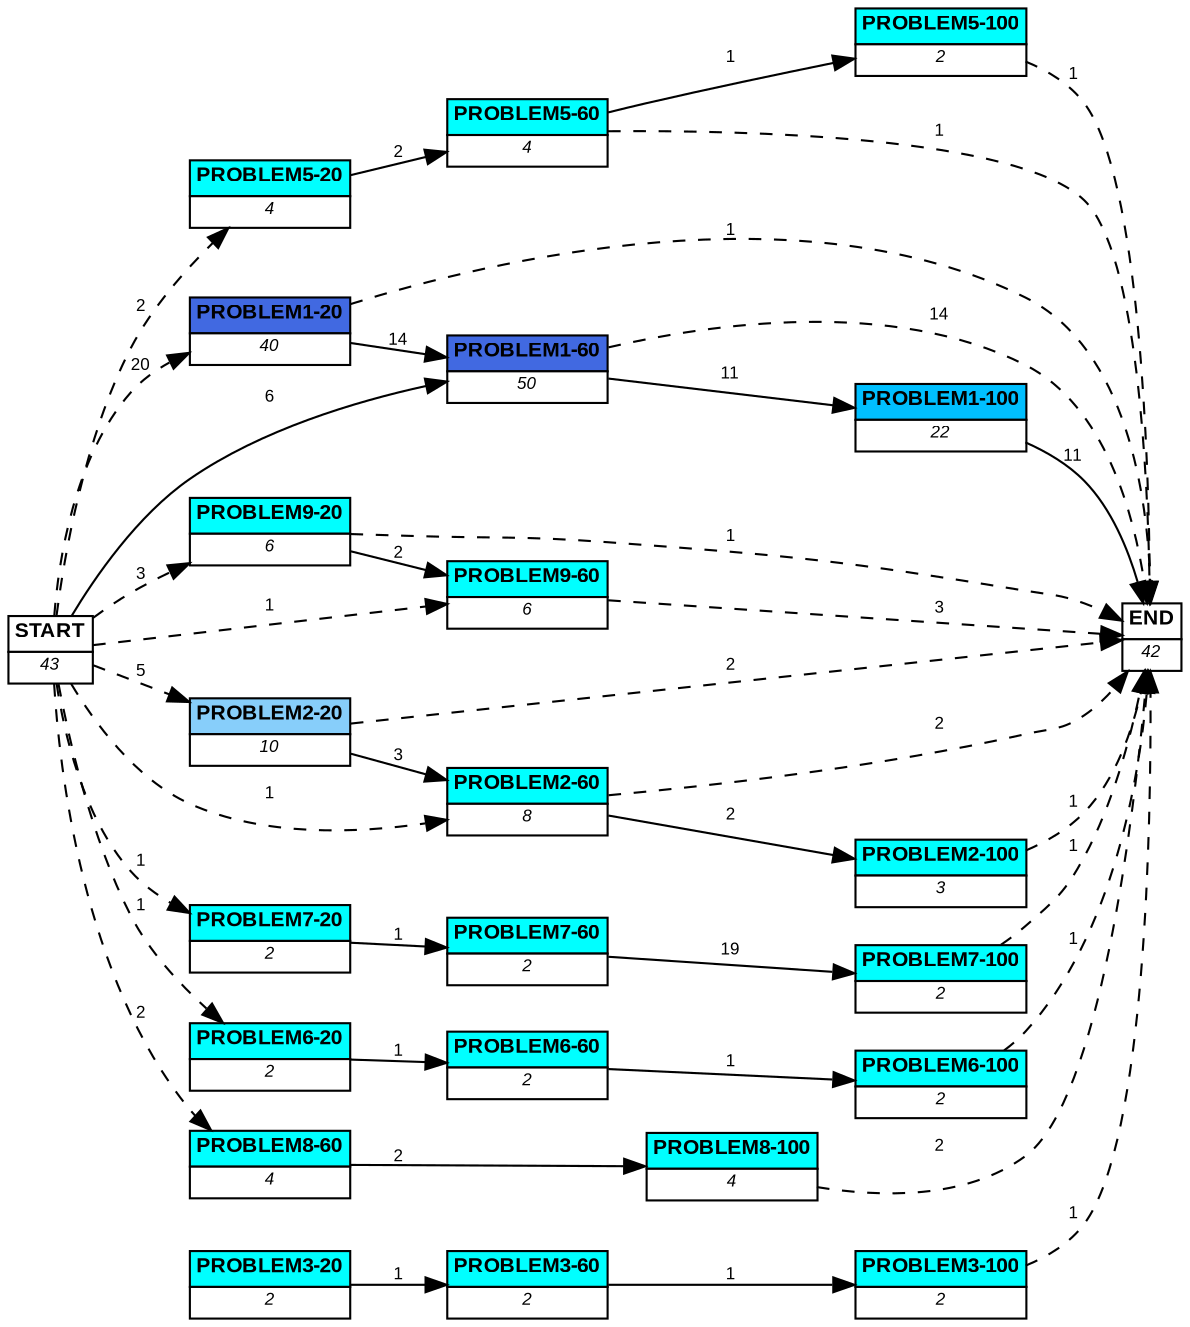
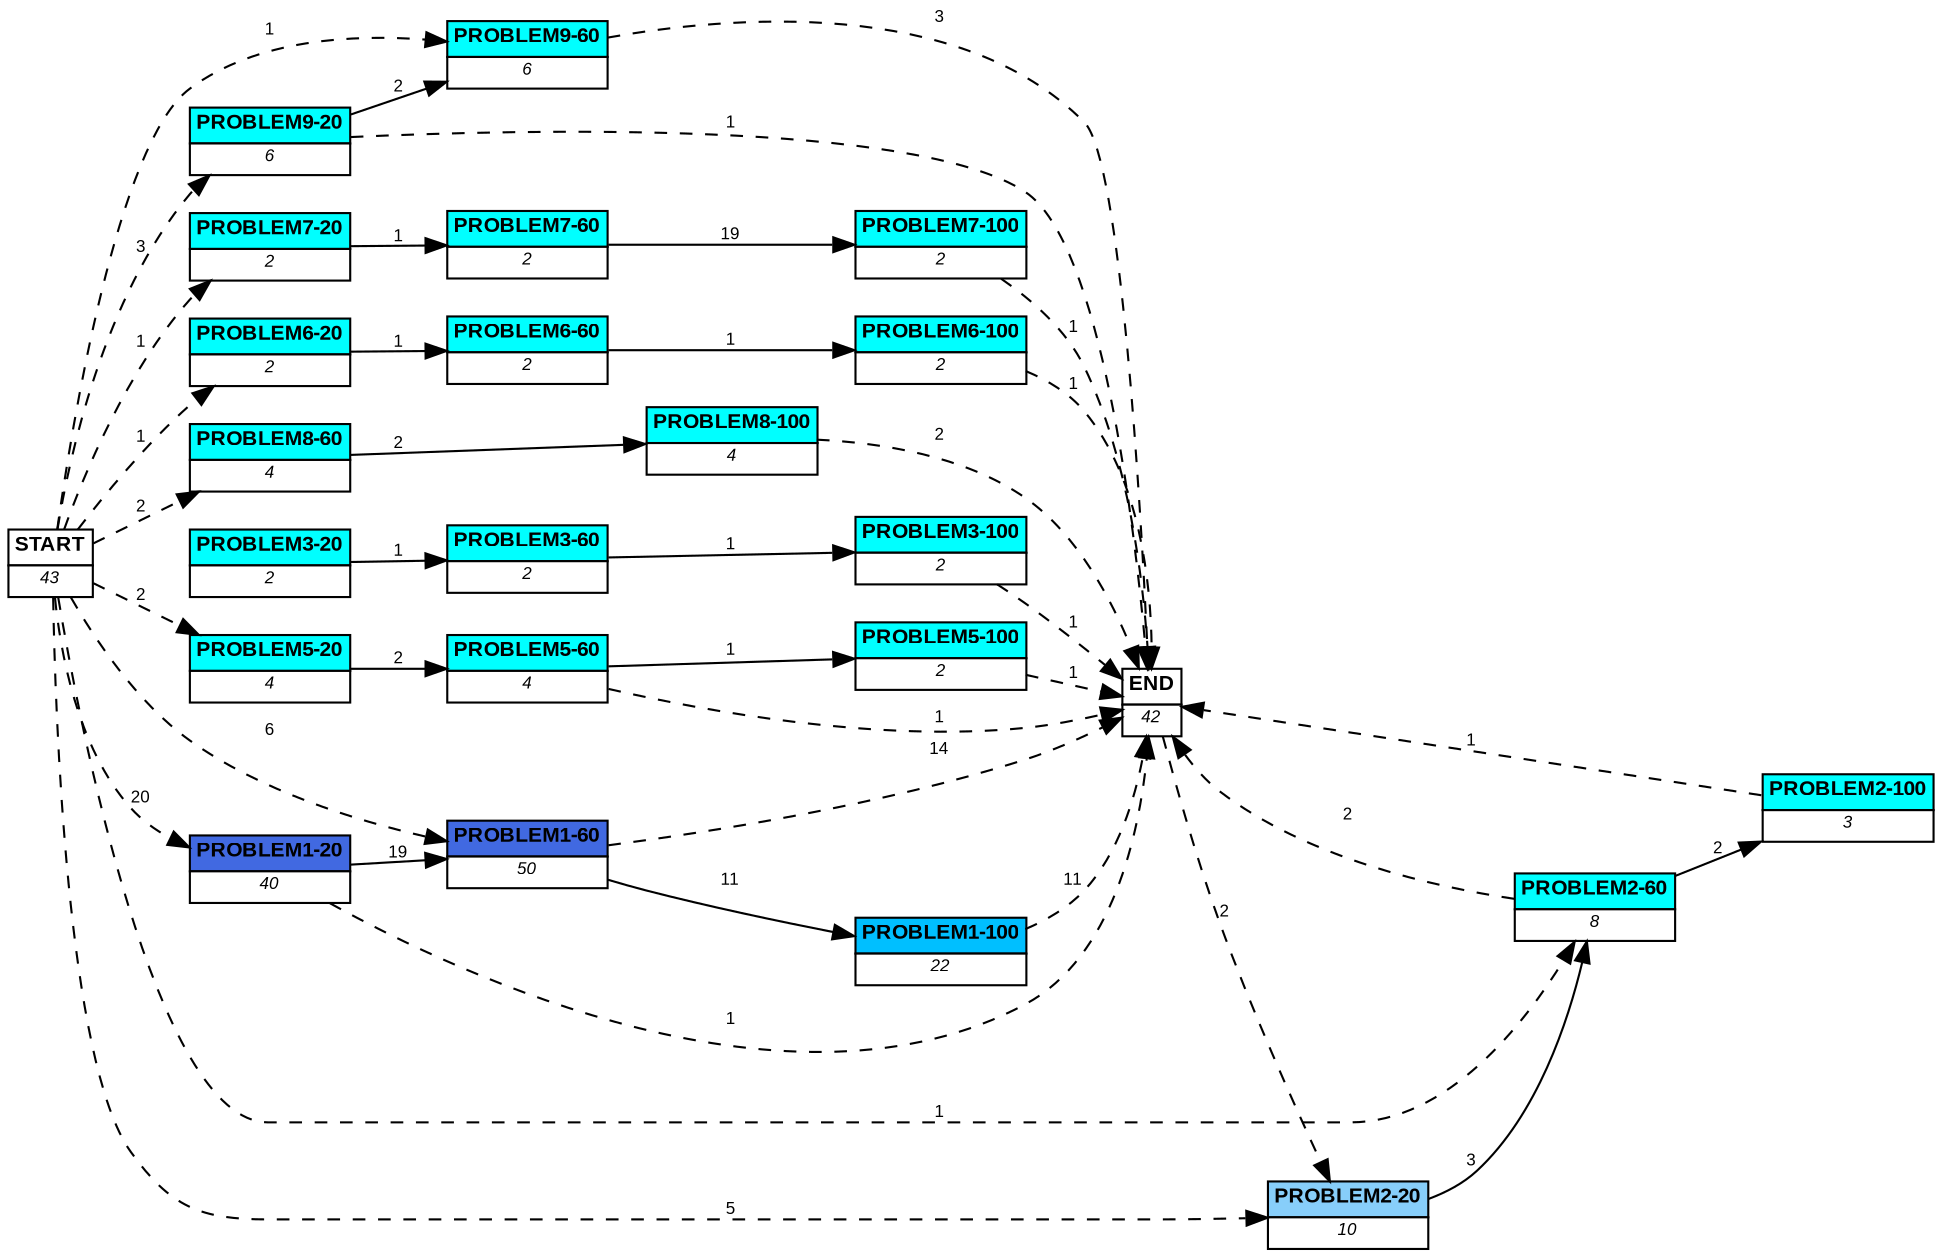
edge "PROBLEM1-20" -> "PROBLEM1-60": label "14" -> "19"
edge "START" -> "PROBLEM1-60": style solid -> dashed
edge "PROBLEM1-100" -> "END": style solid -> dashed
edge "PROBLEM2-20" -> "END": reversed
